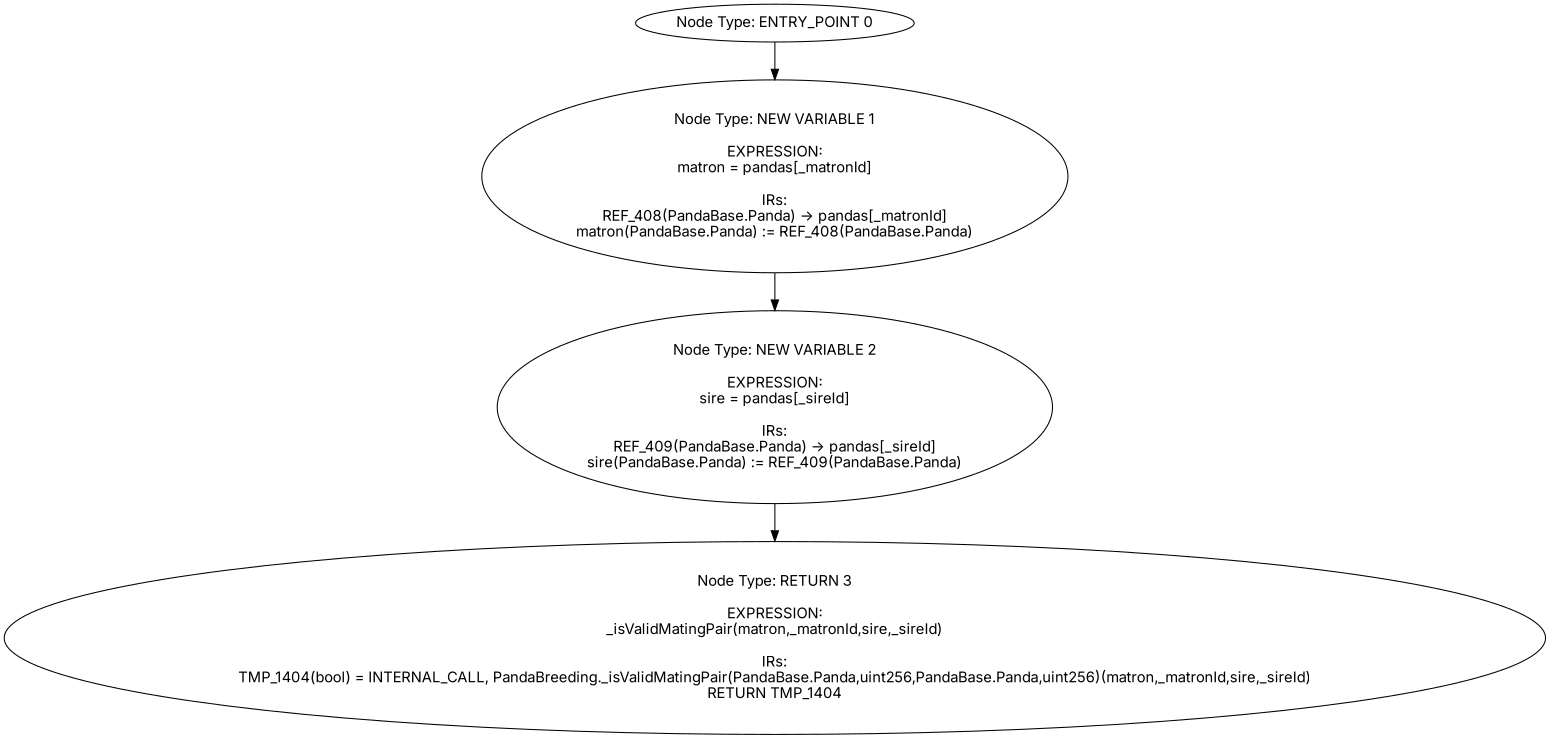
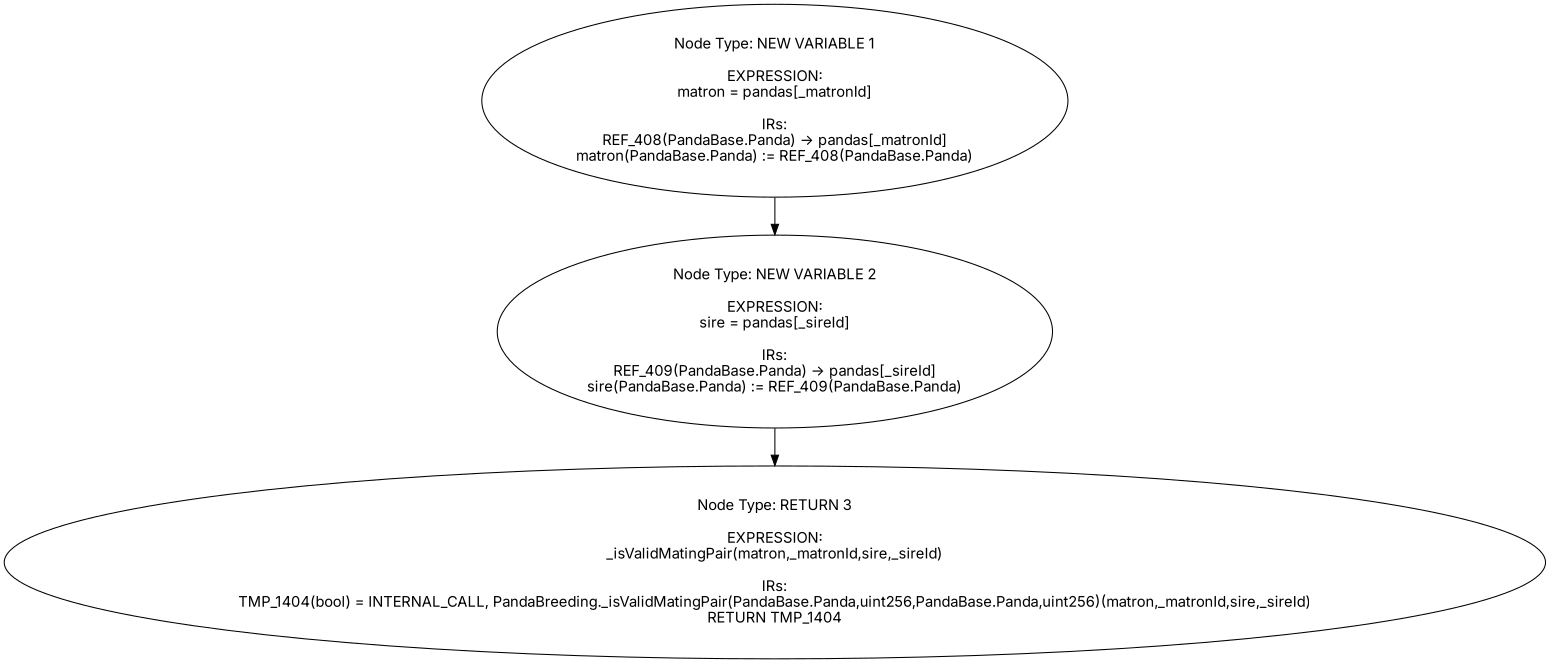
node "Node Type: ENTRY_POINT 0": removed
